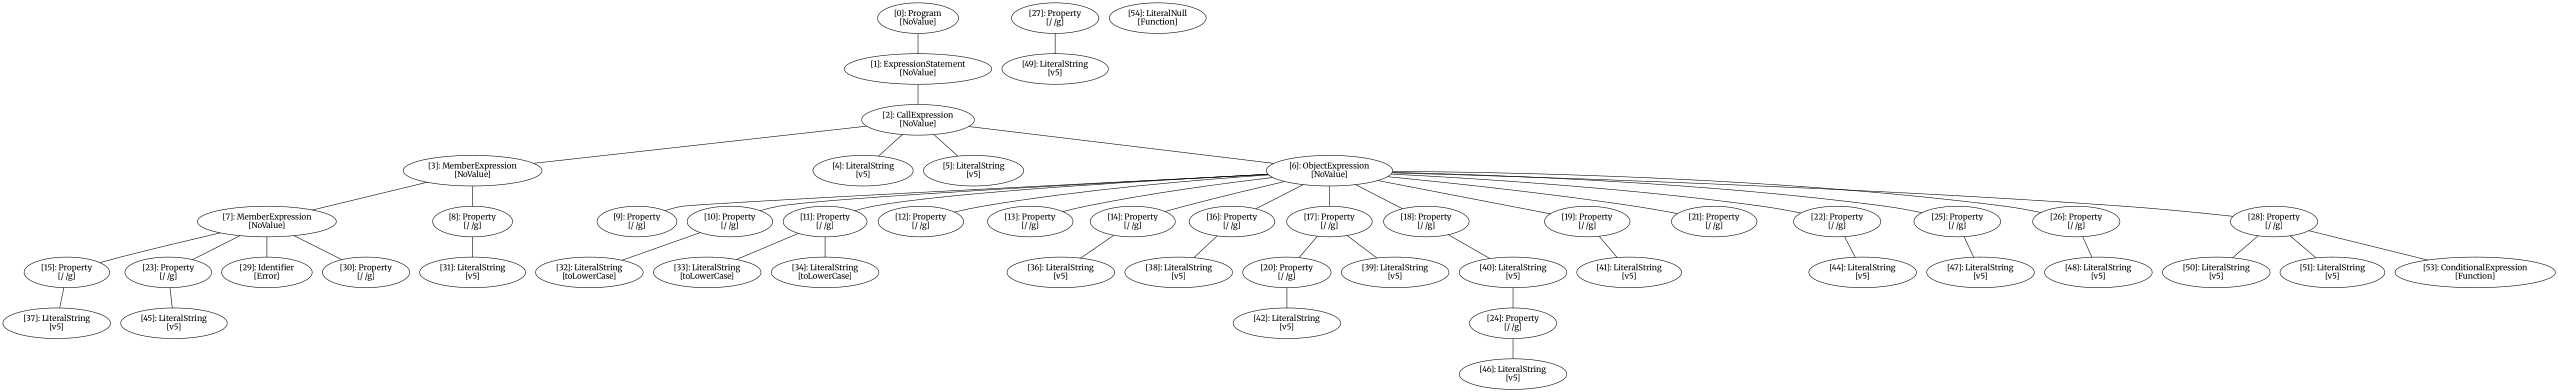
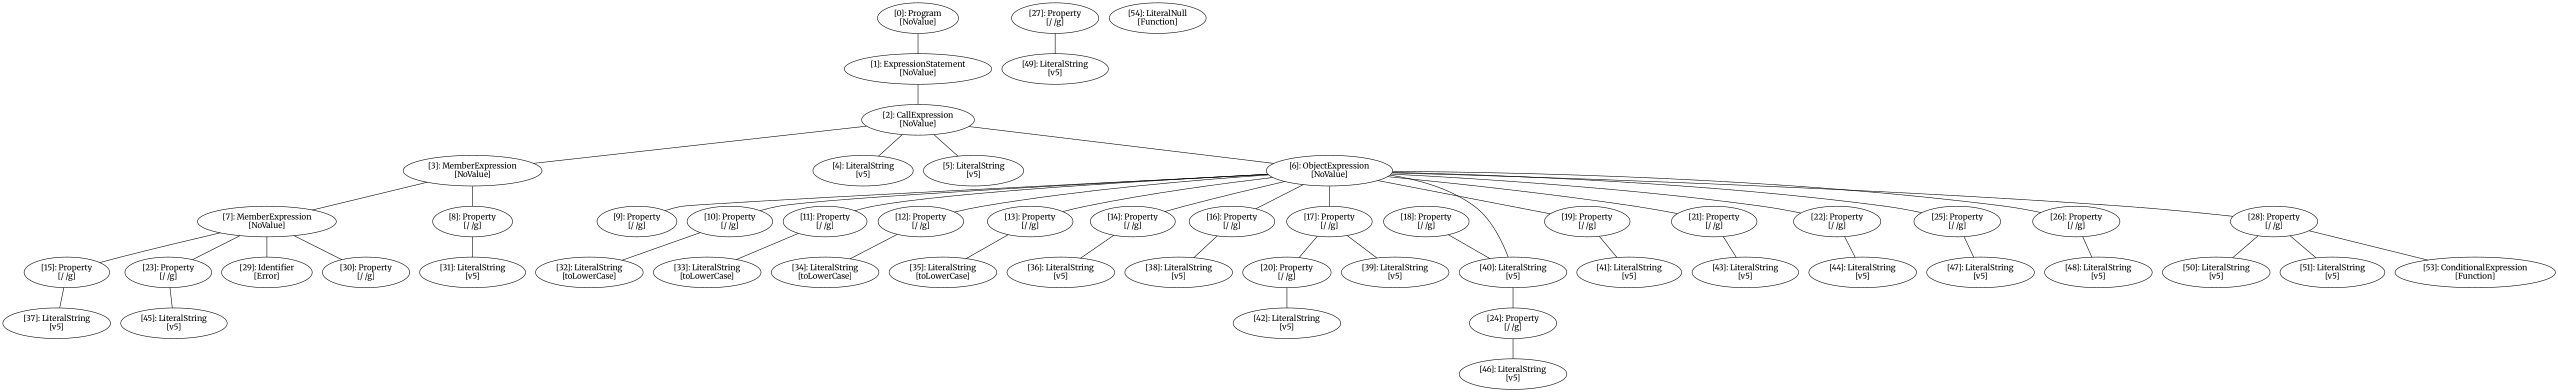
edge "[6]: ObjectExpression [NoValue]" -- "[18]: Property [/ /g]": now "[6]: ObjectExpression [NoValue]" -- "[40]: LiteralString [v5]"
edge "[11]: Property [/ /g]" -- "[34]: LiteralString [toLowerCase]": now "[12]: Property [/ /g]" -- "[34]: LiteralString [toLowerCase]"
node "[35]: LiteralString [toLowerCase]": added
node "[43]: LiteralString [v5]": added
